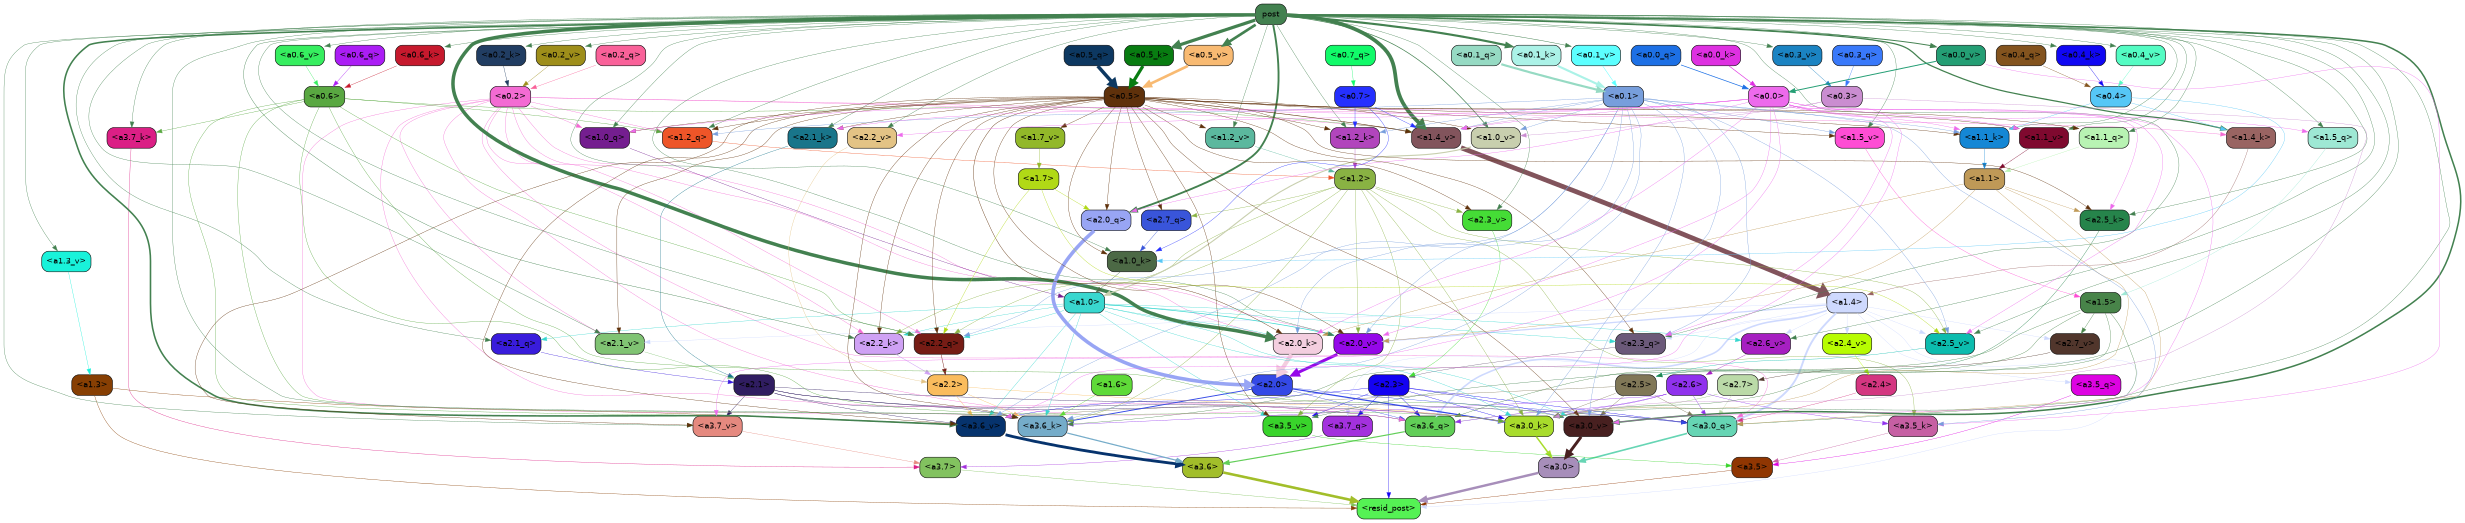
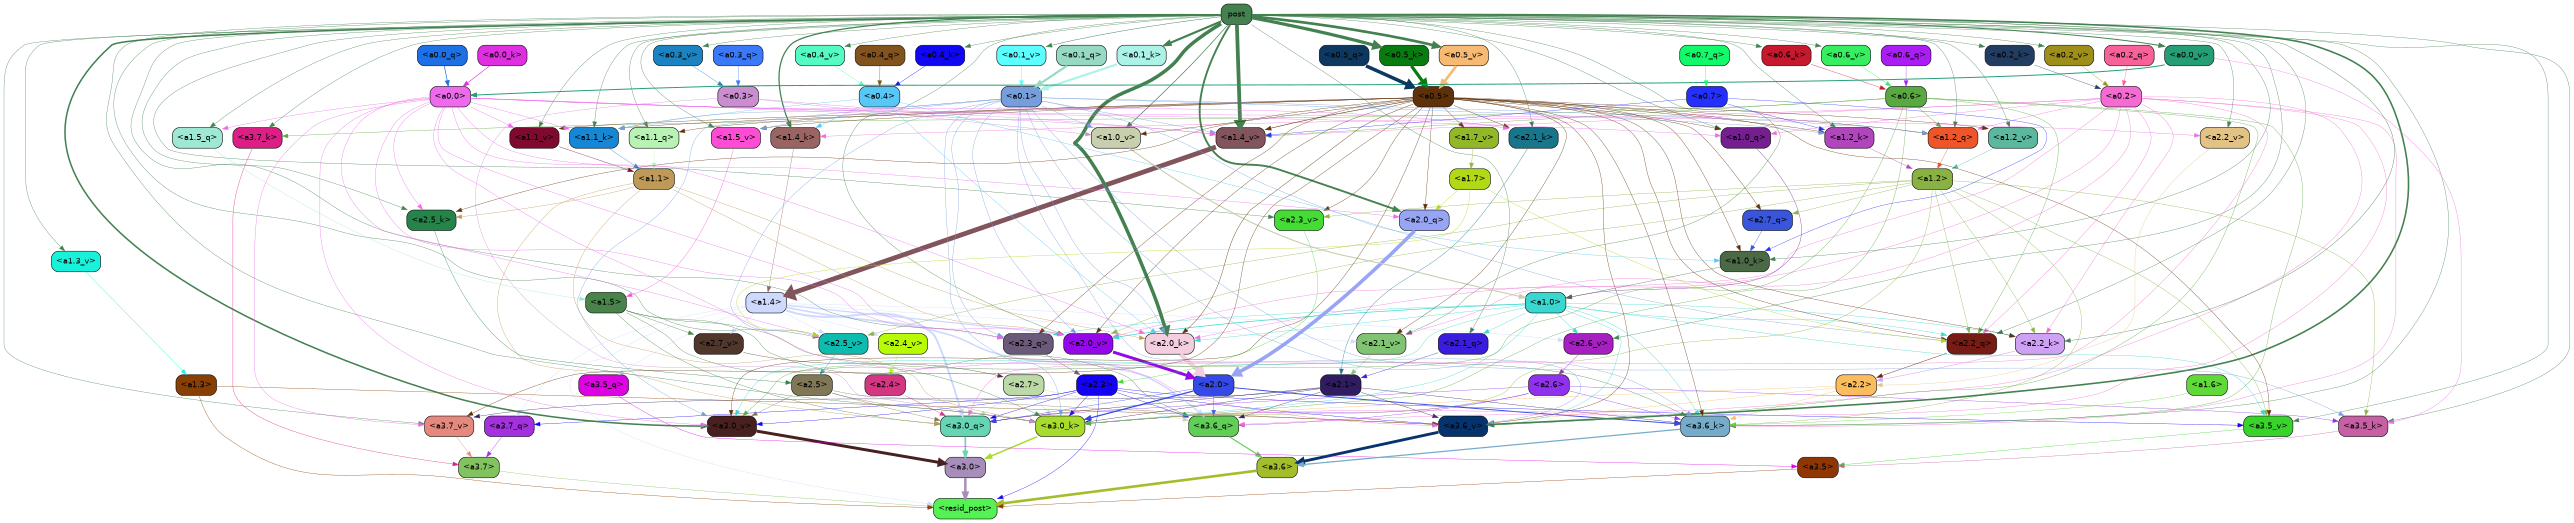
edge "post" -> "<a3.5_k>": added
edge "<a0.4>" -> "<a2.0_k>": added
